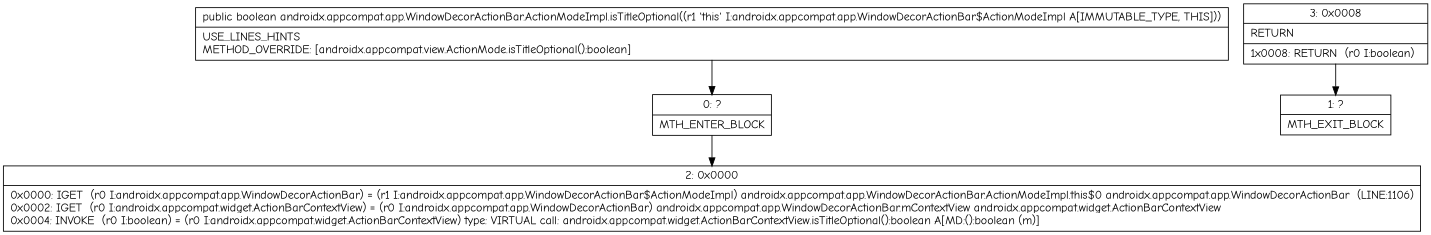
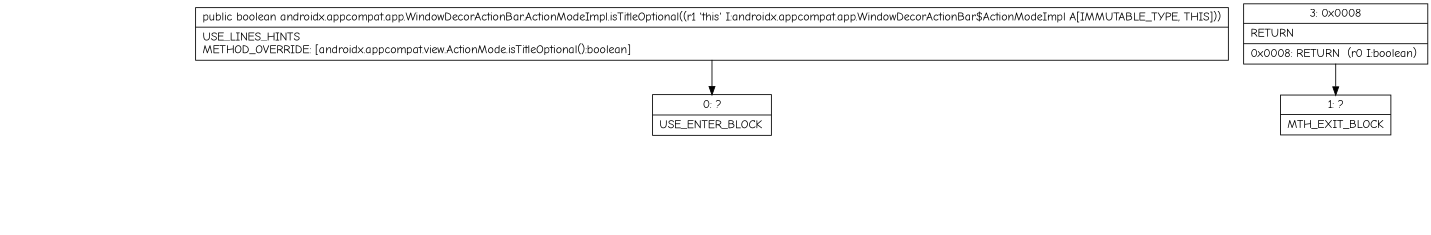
node "3: 0x0008": text "1x0008: RETURN  (r0 I:boolean)" -> "0x0008: RETURN  (r0 I:boolean)"
node "0: ?": text "MTH_ENTER_BLOCK" -> "USE_ENTER_BLOCK"
node "2: 0x0000": removed
